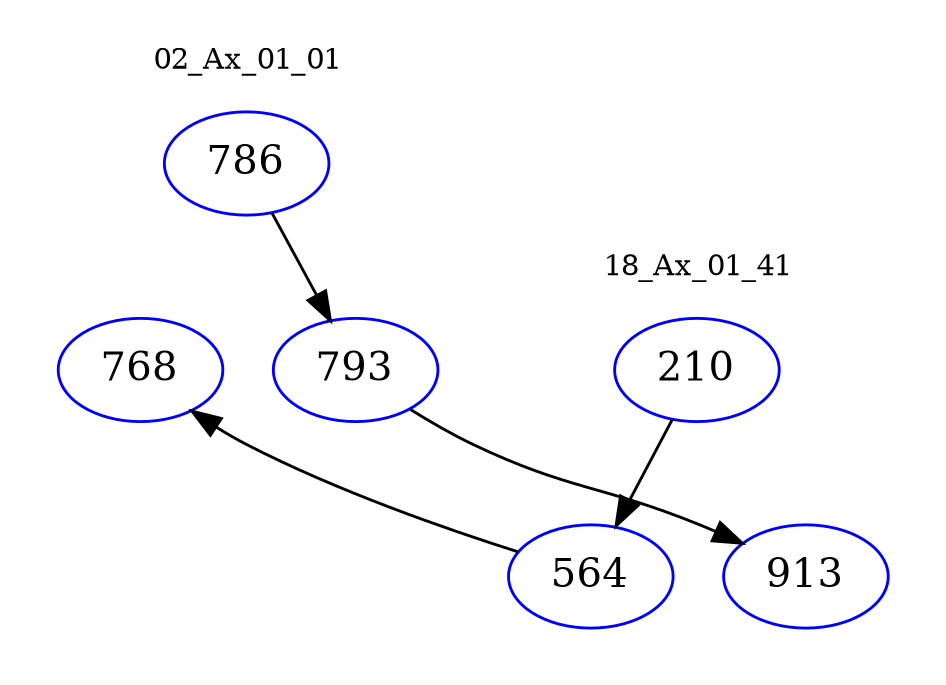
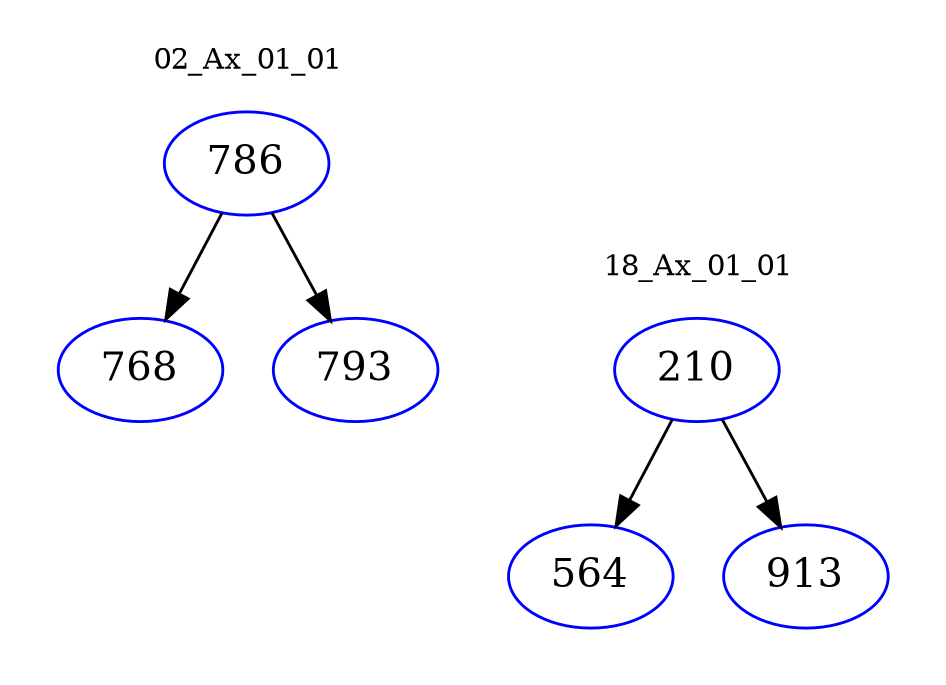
cluster "18_Ax_01_41": label "18_Ax_01_41" -> "18_Ax_01_01"
edge "793" -> "913": now "210" -> "913"
edge "564" -> "768": now "786" -> "768"
